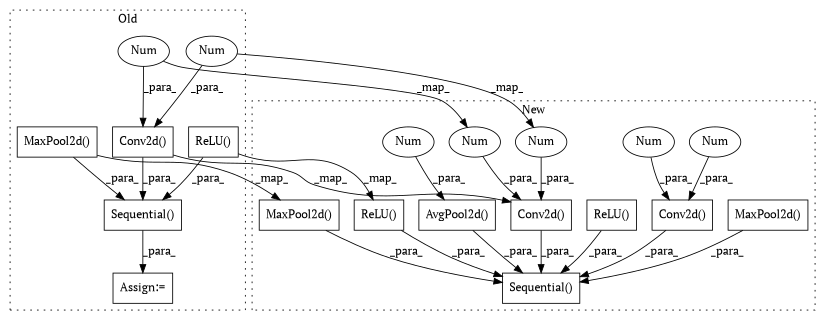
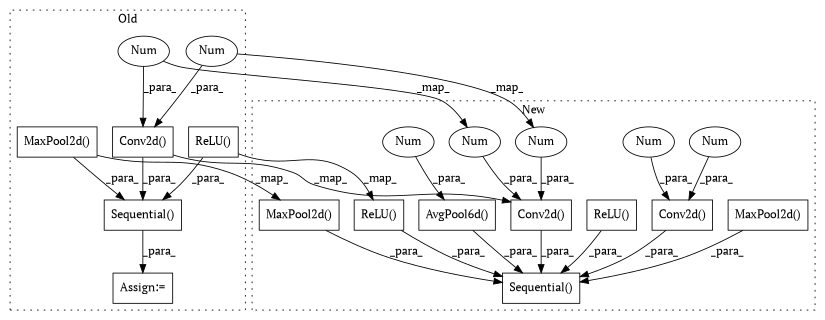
node "AvgPool2d()": label "AvgPool2d()" -> "AvgPool6d()"
